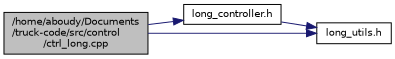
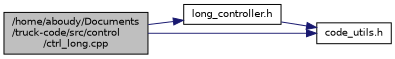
node "long_utils.h": label "long_utils.h" -> "code_utils.h"
